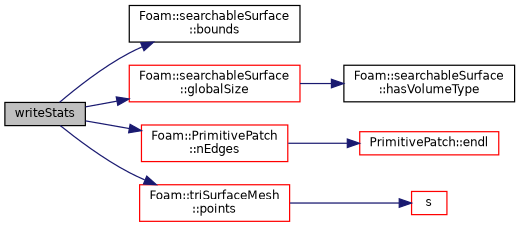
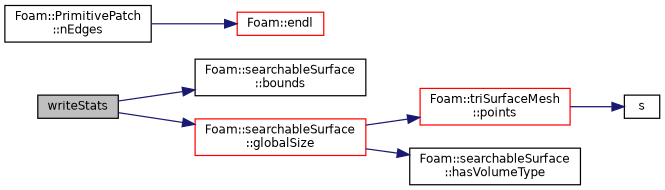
edge "writeStats" -> "Foam::PrimitivePatch ::nEdges": removed
node "Foam::PrimitivePatch ::nEdges": color red -> black
node "PrimitivePatch::endl": label "PrimitivePatch::endl" -> "Foam::endl"
edge "writeStats" -> "Foam::triSurfaceMesh ::points": now "Foam::searchableSurface ::globalSize" -> "Foam::triSurfaceMesh ::points"
node "s": color red -> black
